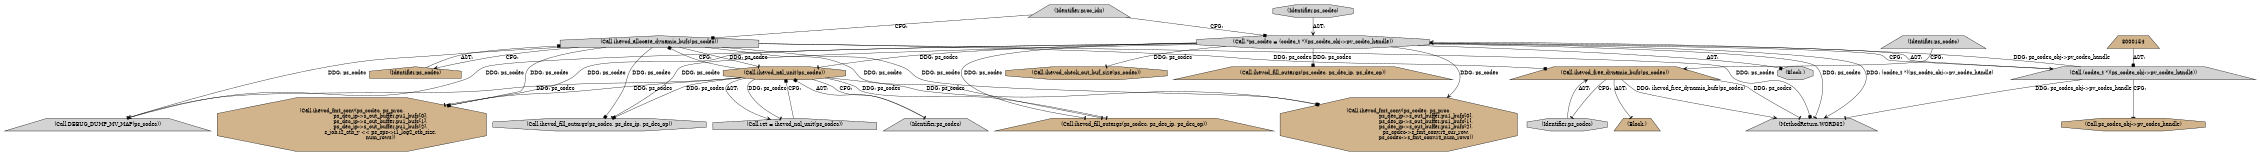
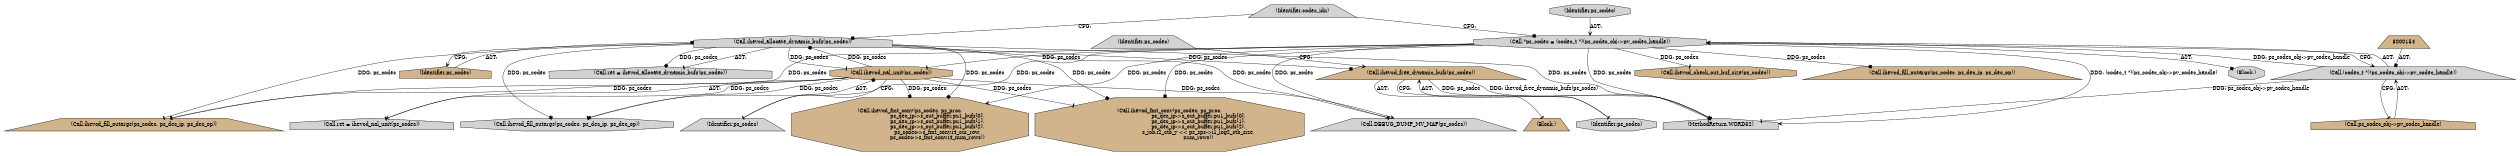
node "(Identifier,proc_idx)": label "(Identifier,proc_idx)" -> "(Identifier,codec_idx)"
edge "(Call,ihevcd_nal_unit(ps_codec))" -> "(Call,ihevcd_allocate_dynamic_bufs(ps_codec))": label "CFG: " -> "DDG: ps_codec"
node "(Call,ret = ihevcd_allocate_dynamic_bufs(ps_codec))": added
edge "(Call,ret = ihevcd_nal_unit(ps_codec))" -> "(Call,ihevcd_nal_unit(ps_codec))": removed, label "CFG:"
edge "(Call,ps_codec_obj->pv_codec_handle)" -> "(Call,(codec_t *)(ps_codec_obj->pv_codec_handle))": added, label "AST:"
node "(MethodReturn,WORD32)": shape trapezium -> house
node "(Call,ps_codec_obj->pv_codec_handle)": shape octagon -> house
